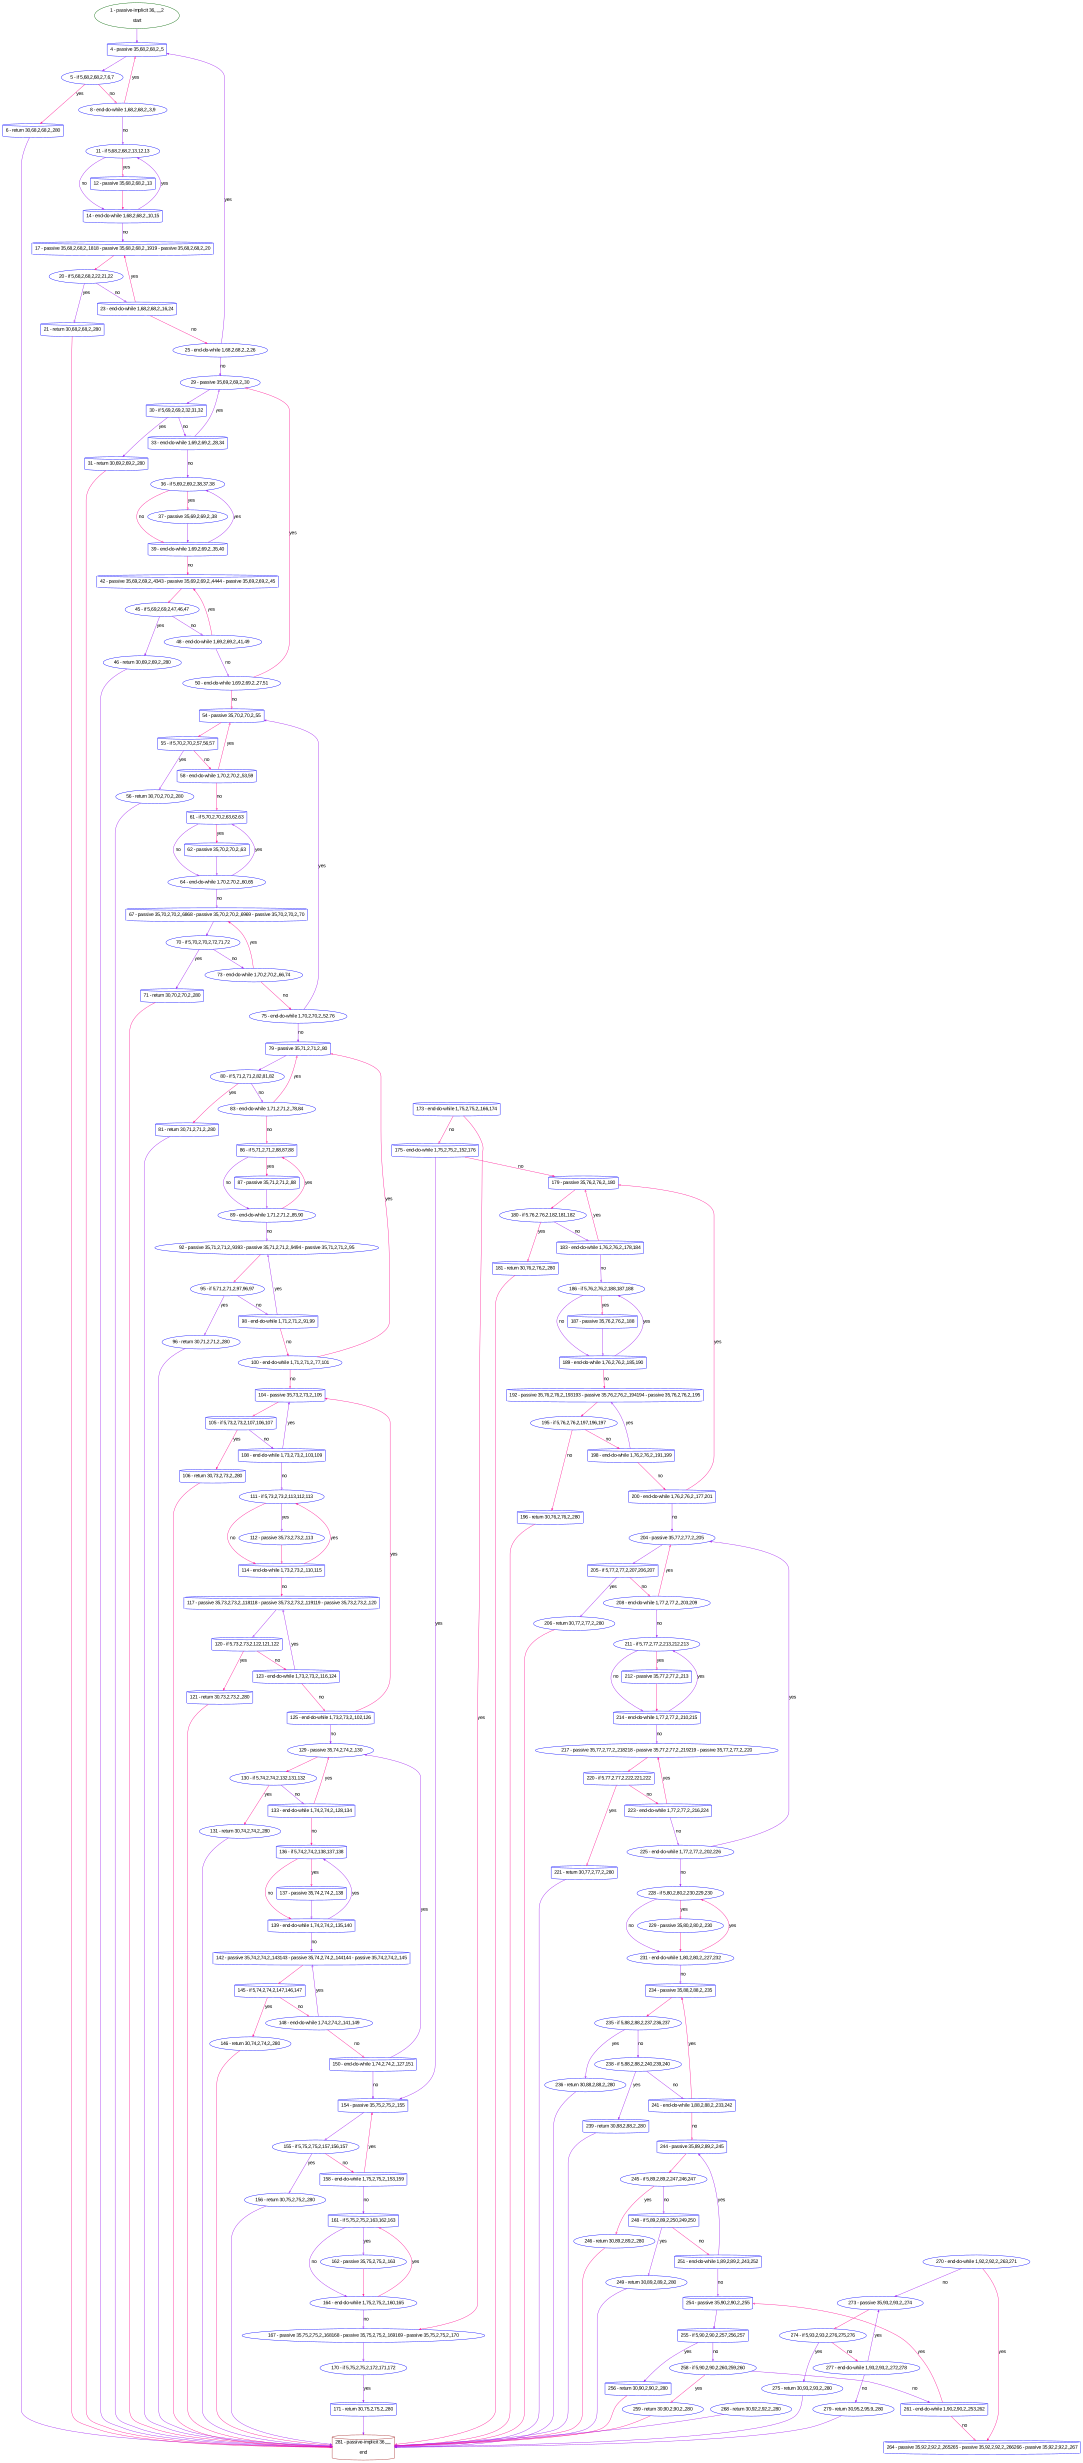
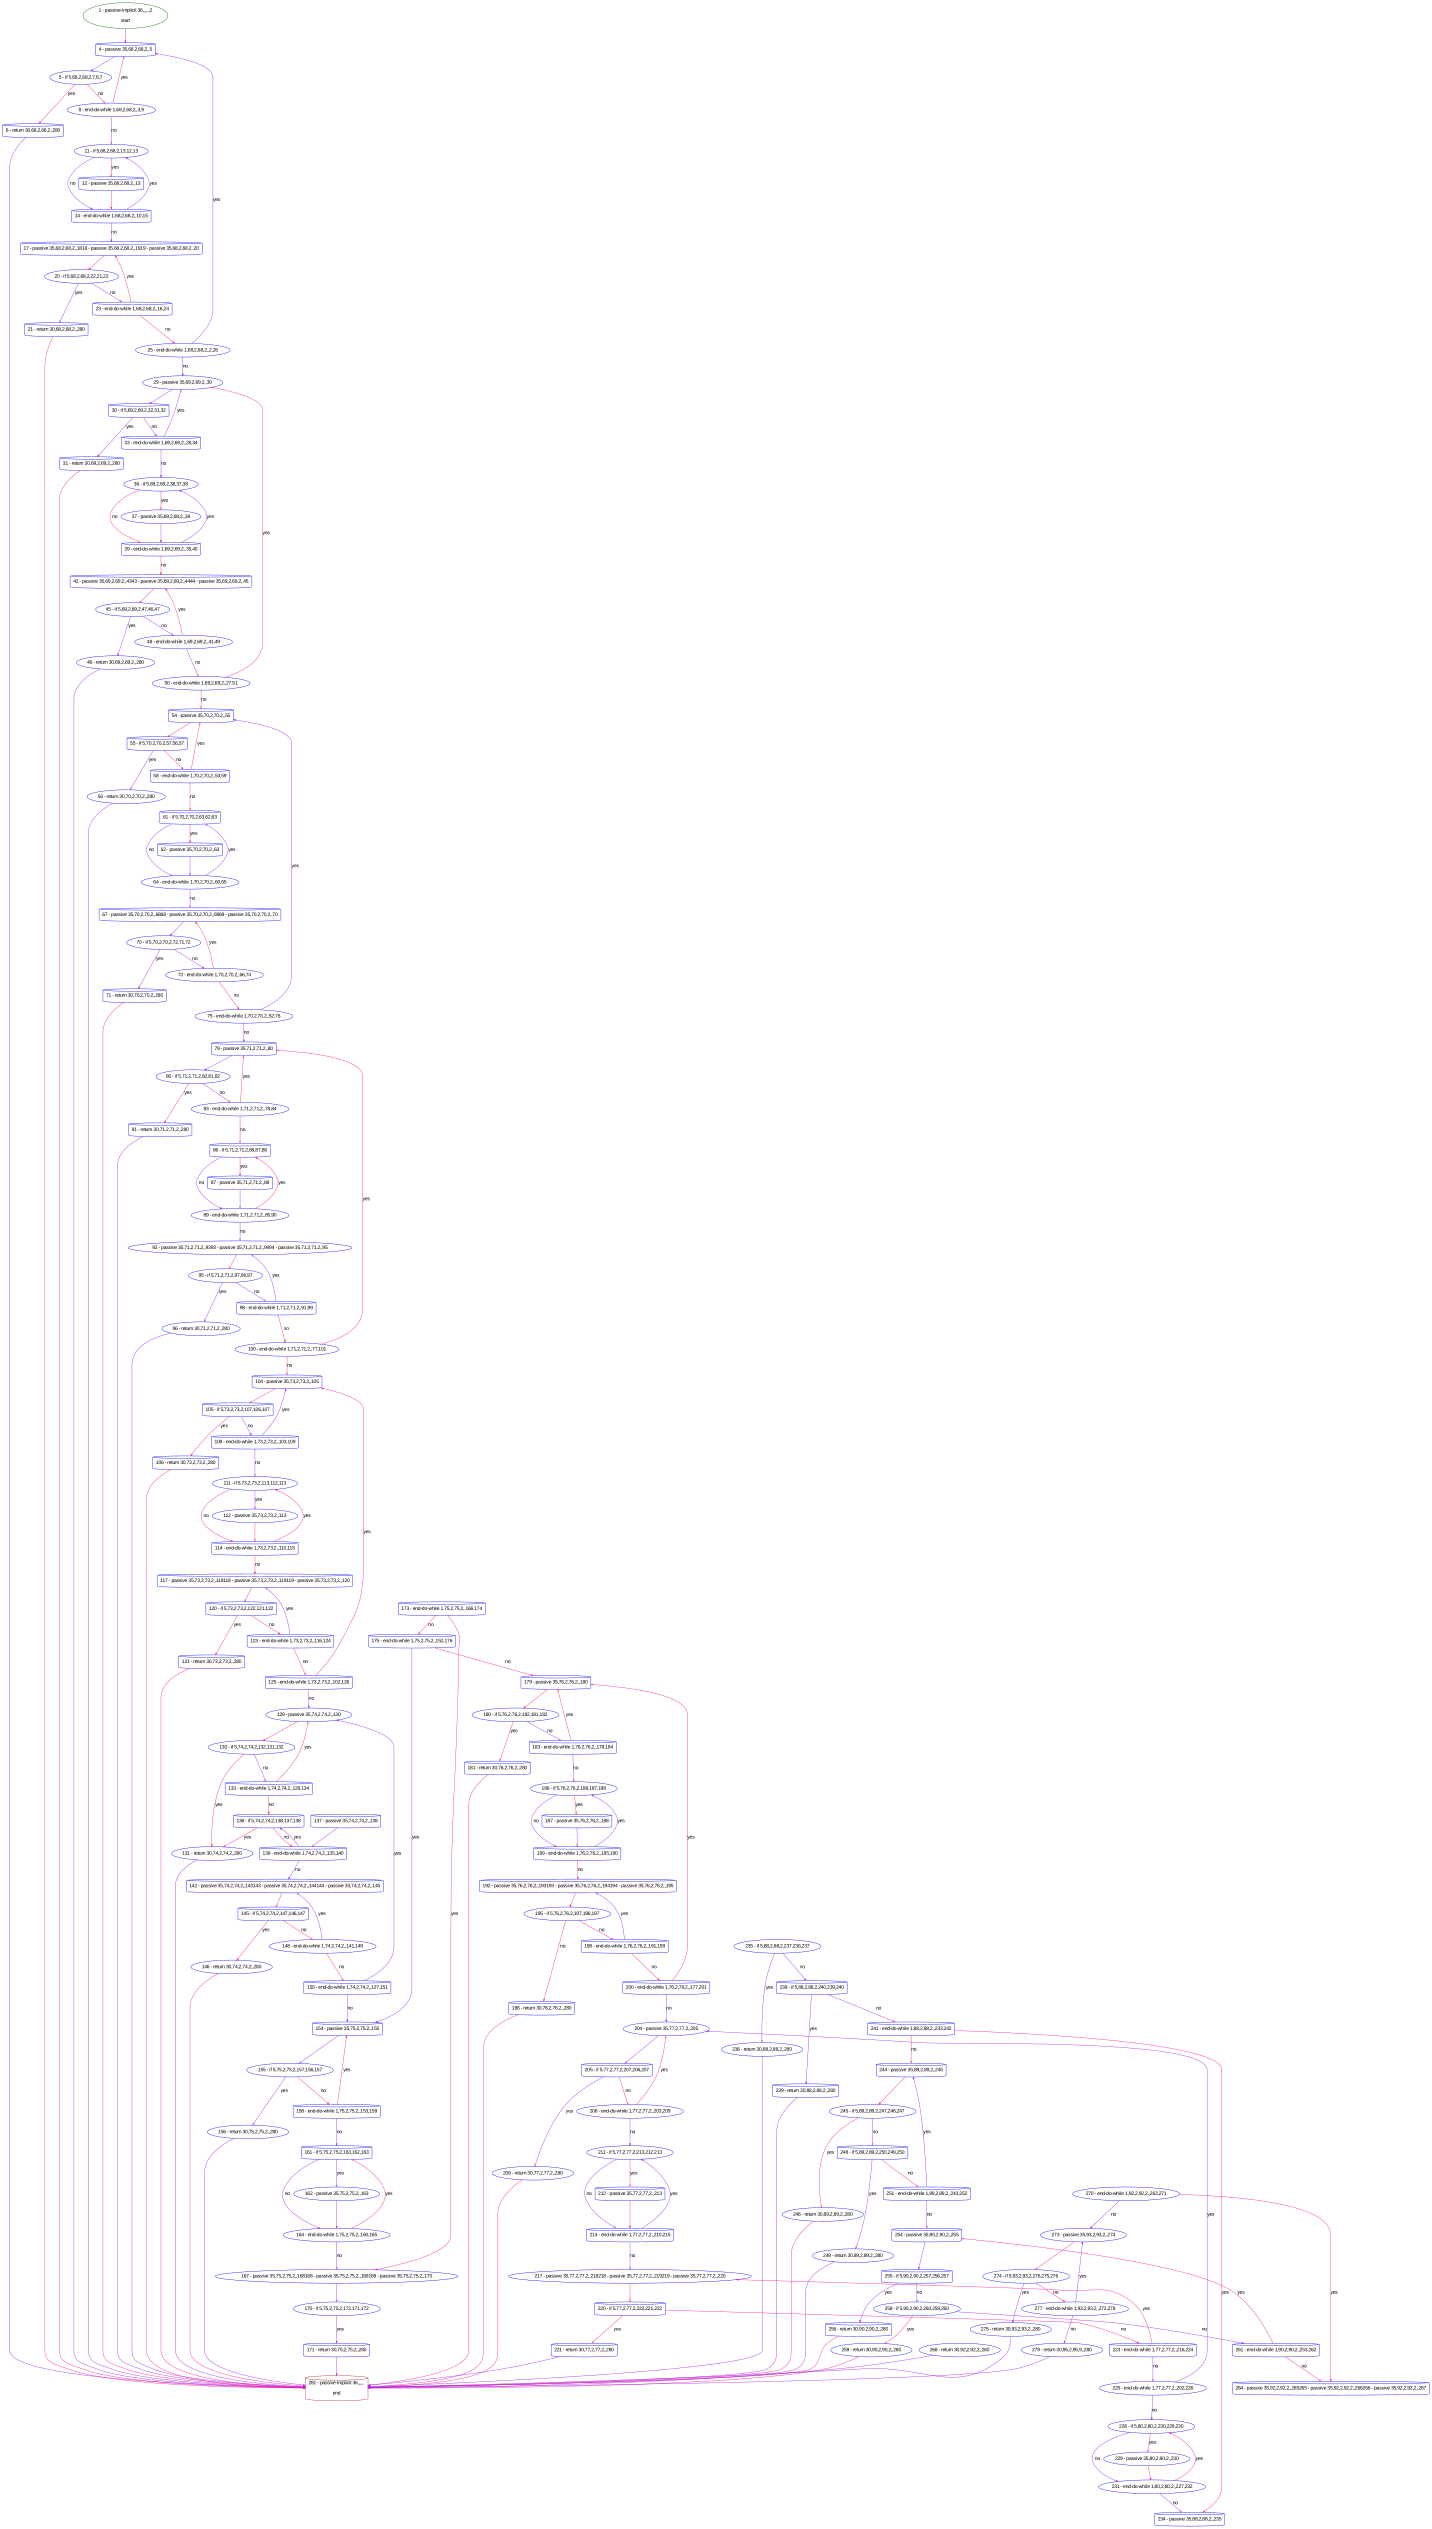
edge "136 - if 5,74,2,74,2,138,137,138" -> "137 - passive 35,74,2,74,2,,138": now "136 - if 5,74,2,74,2,138,137,138" -> "131 - return 30,74,2,74,2,,280"
edge "234 - passive 35,88,2,88,2,,235" -> "235 - if 5,88,2,88,2,237,236,237": removed
node "238 - if 5,88,2,88,2,240,239,240": shape ellipse -> cylinder
edge "162 - passive 35,75,2,75,2,,163" -> "164 - end-do-while 1,75,2,75,2,,160,165": color deeppink -> purple
